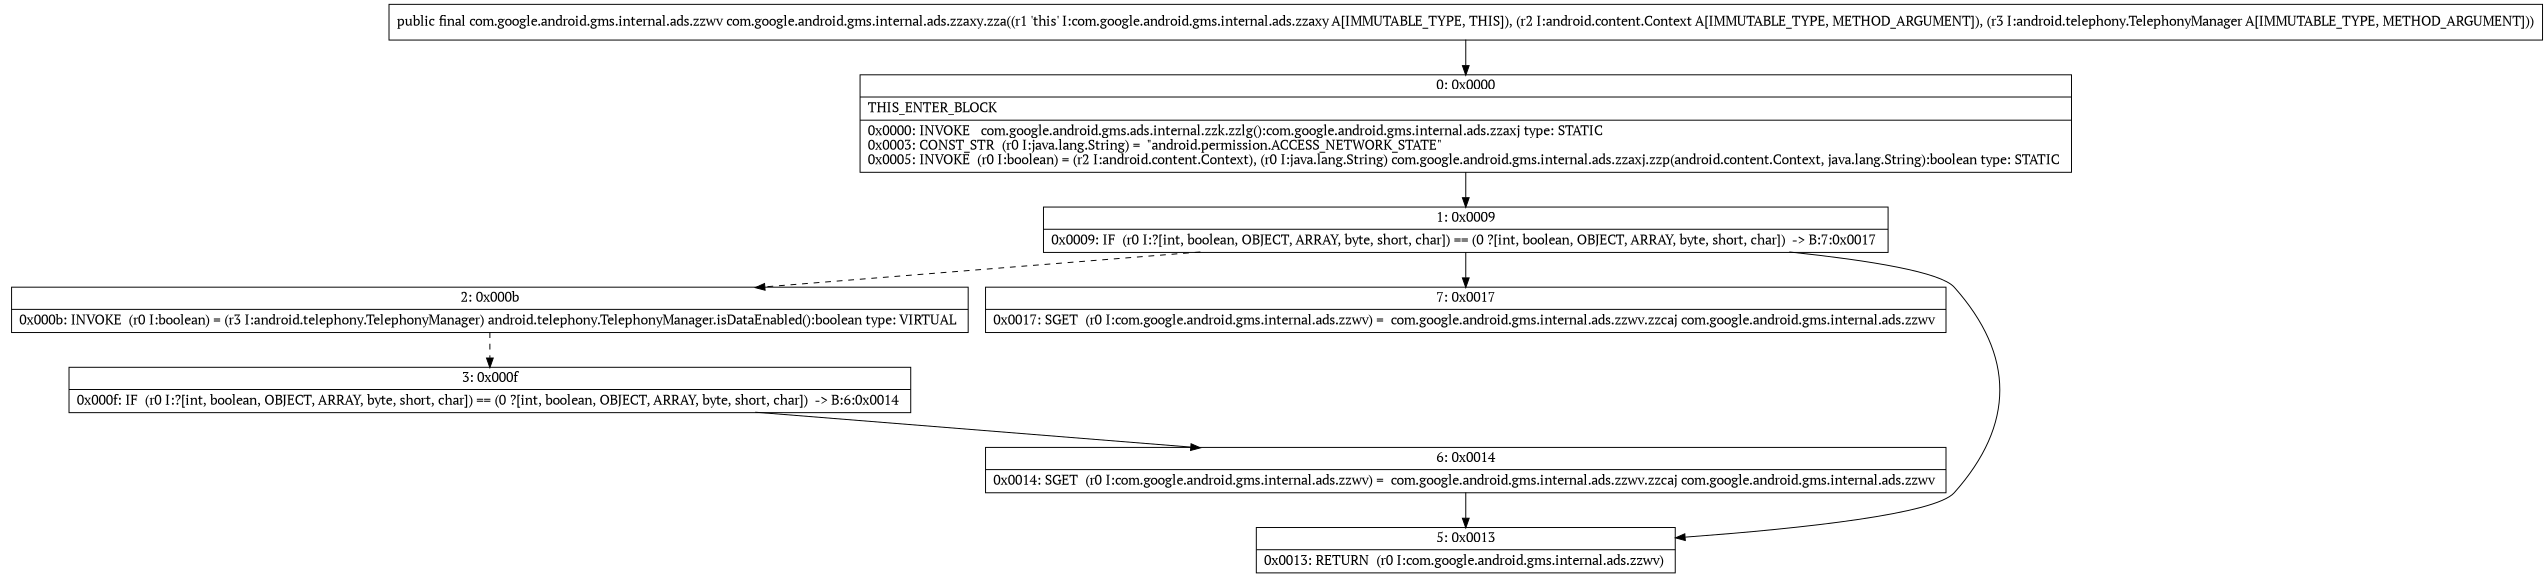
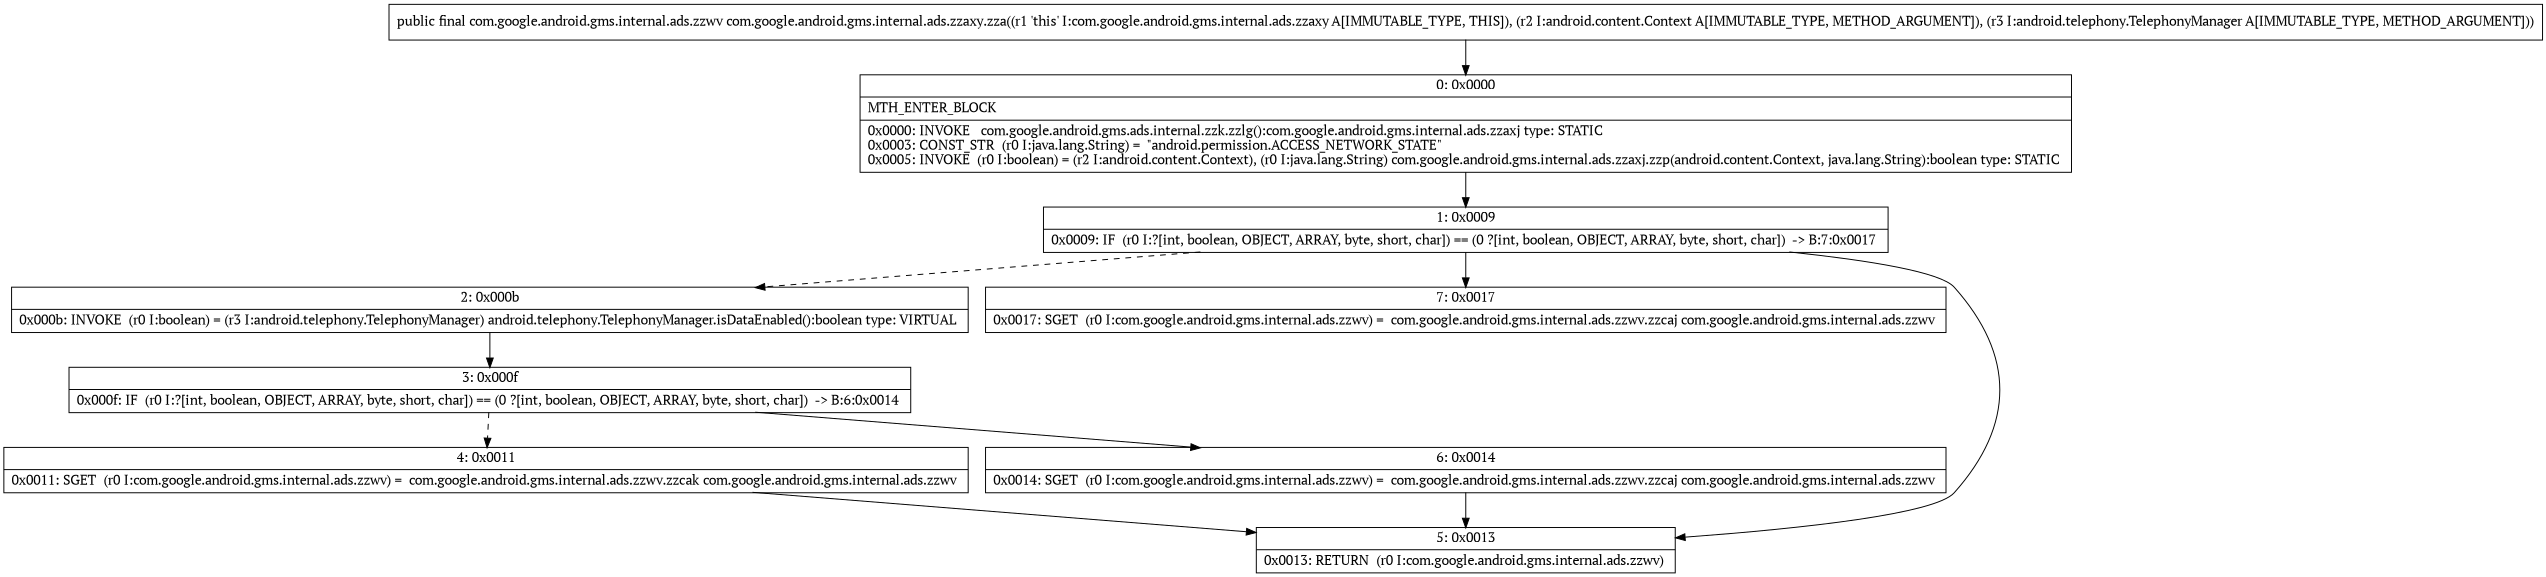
node "0: 0x0000": text "THIS_ENTER_BLOCK" -> "MTH_ENTER_BLOCK"
edge "2: 0x000b" -> "3: 0x000f": style dashed -> solid
node "4: 0x0011": added
